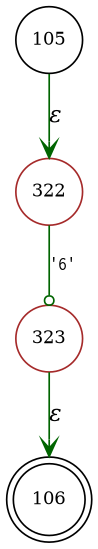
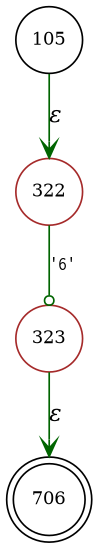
node "106": label "106" -> "706"
